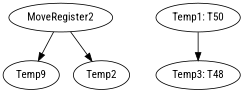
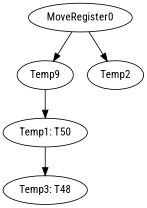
node "MoveRegister2": label "MoveRegister2" -> "MoveRegister0"
edge "Temp9" -> "Temp1: T50": added
